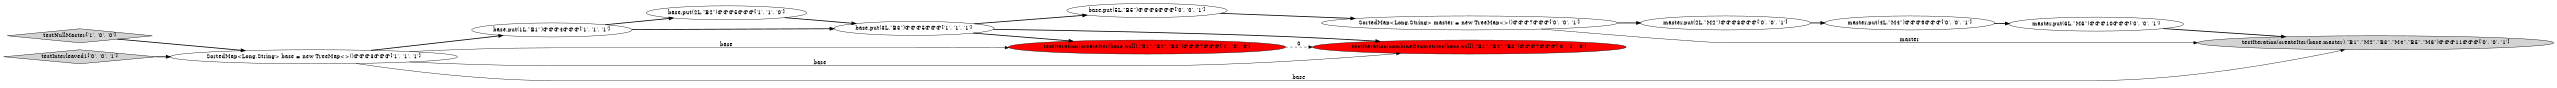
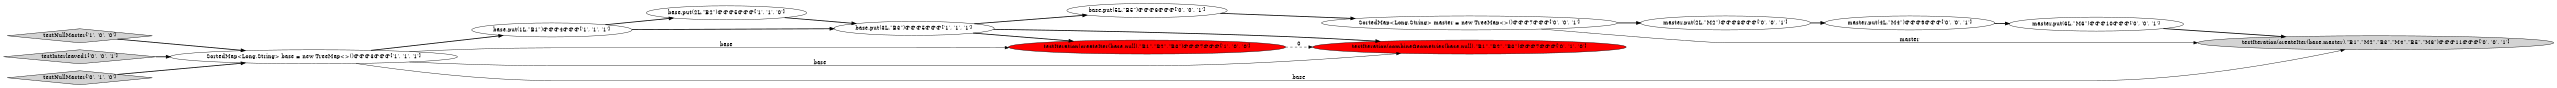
node "testNullMaster['0', '1', '0']": added
